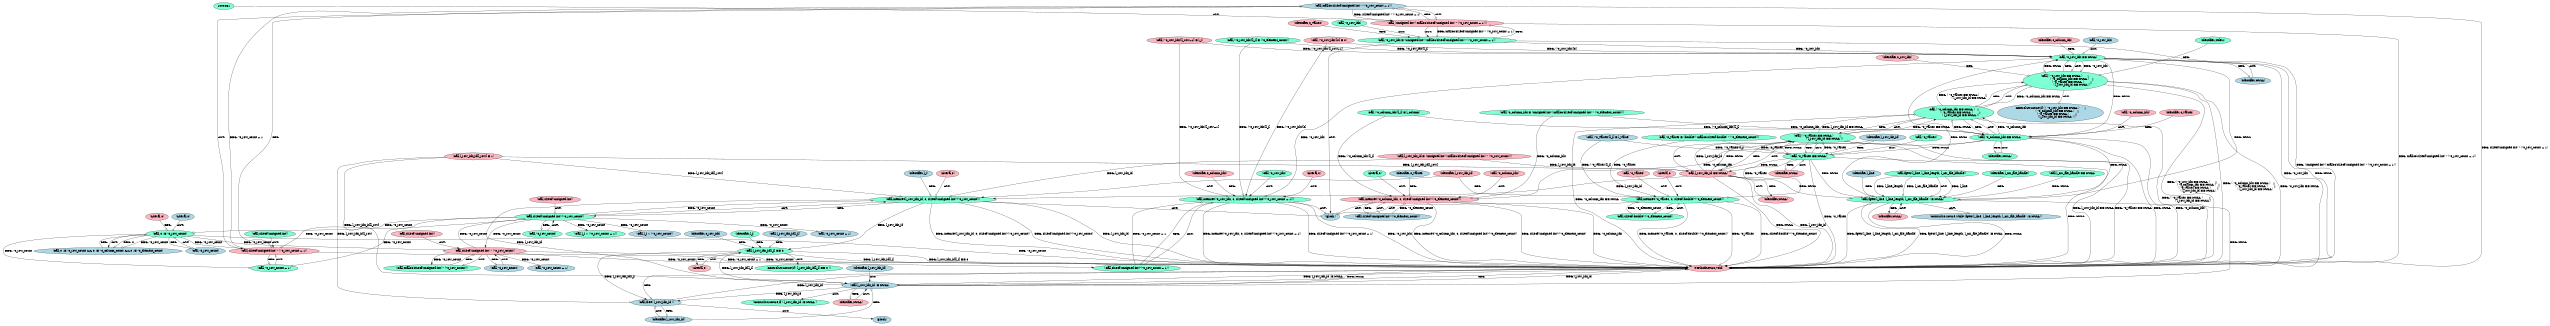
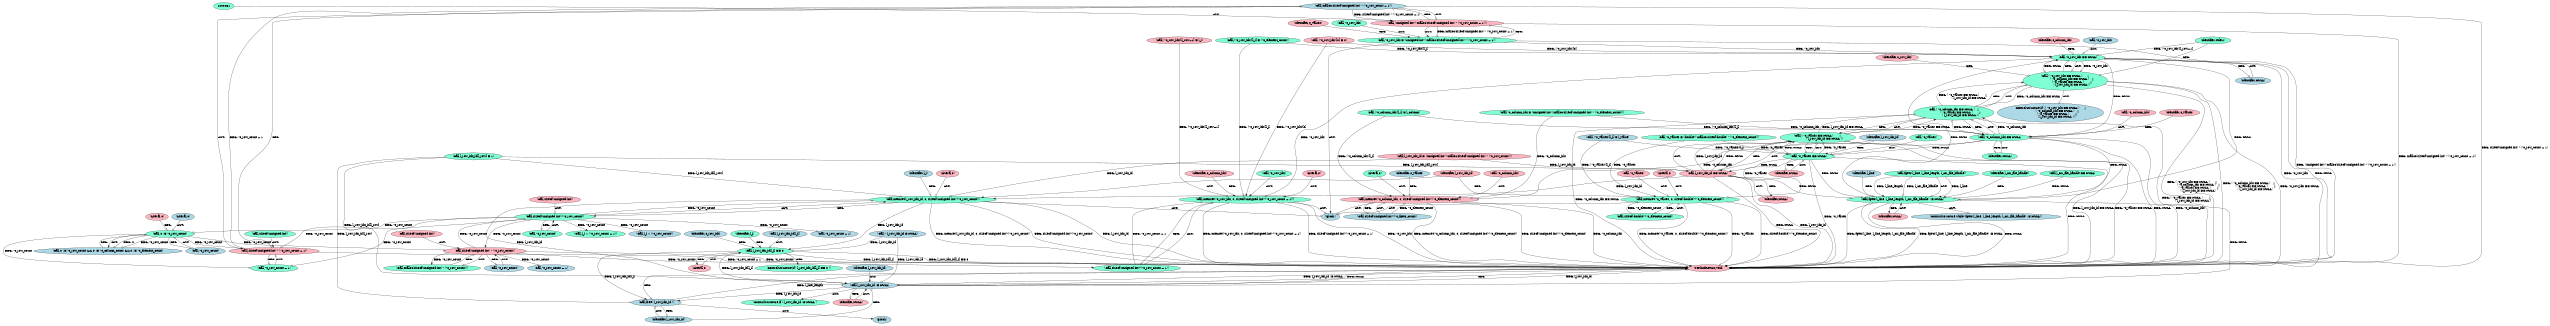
edge "(Call,(*o_row_idx)[l_row+1] = l_i)" -> "(Call,*o_row_idx == NULL)": now "(Identifier,stderr)" -> "(Call,*o_row_idx == NULL)"
node "(Call,l_row_idx_id[l_row] = 1)": fillcolor lightpink -> aquamarine
edge "(Call,*o_values == NULL)" -> "(Call,l_row_idx_id == NULL)": label "DDG: NULL" -> "CFG: NULL"
node "(Call,sizeof(unsigned int)*(*o_element_count))": label "(Call,sizeof(unsigned int)*(*o_element_count))" -> "(Call,sizeof(unsigned int)*(*o_fgets_count))"
node "(Call,* l_row_idx_id = NULL)": added
edge "(Call,l_row_idx_id[l_i])" -> "(Call,l_row_idx_id[l_i] == 0)": label "CFG: " -> "AST: "
edge "(Call,0 != *o_row_count)" -> "(MethodReturn,void)": removed, label "DDG: *o_row_count"
edge "(Call,l_row_idx_id[l_i] == 0)" -> "(ControlStructure,if ( l_row_idx_id[l_i] == 0 ))": label "AST: " -> "CFG: "
edge "(Call,free( l_row_idx_id ))" -> "(MethodReturn,void)": label "DDG: l_row_idx_id" -> "DDG: l_line_length"
